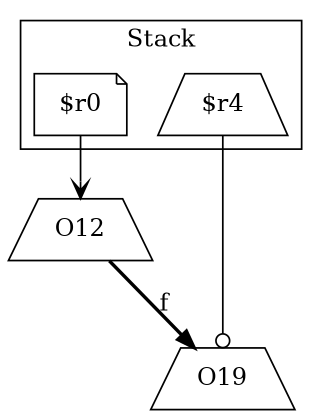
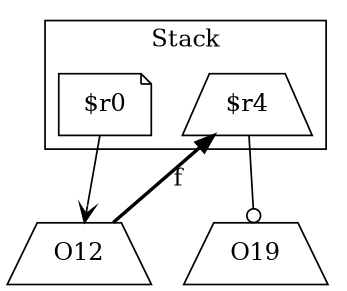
edge "O12" -> "O19": now "O12" -> "$r4"
